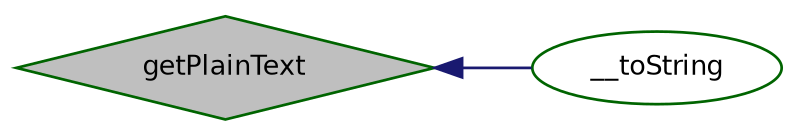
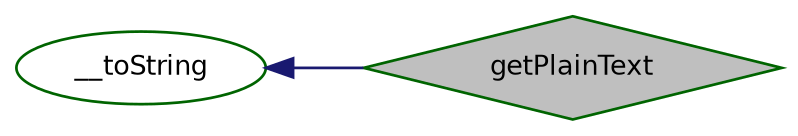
edge "__toString" -> "getPlainText": reversed
